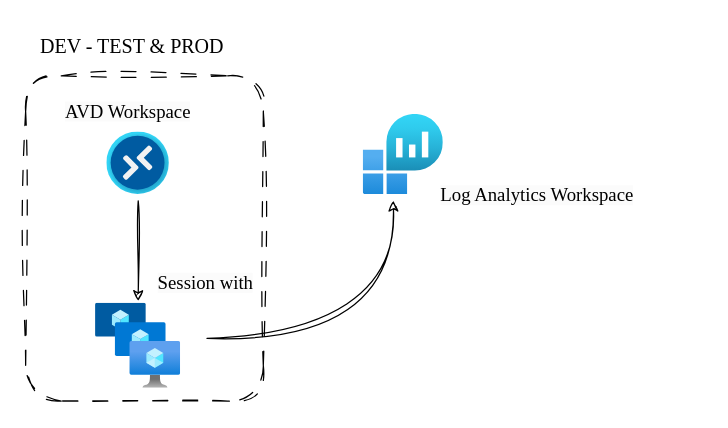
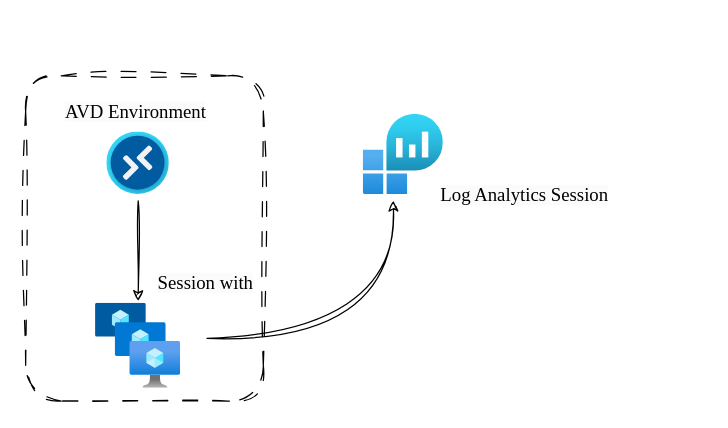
node "DEV - TEST & PROD": removed
node "AVD Workspace": label "AVD Workspace" -> "AVD Environment"
node "Log Analytics Workspace": label "Log Analytics Workspace" -> "Log Analytics Session"
